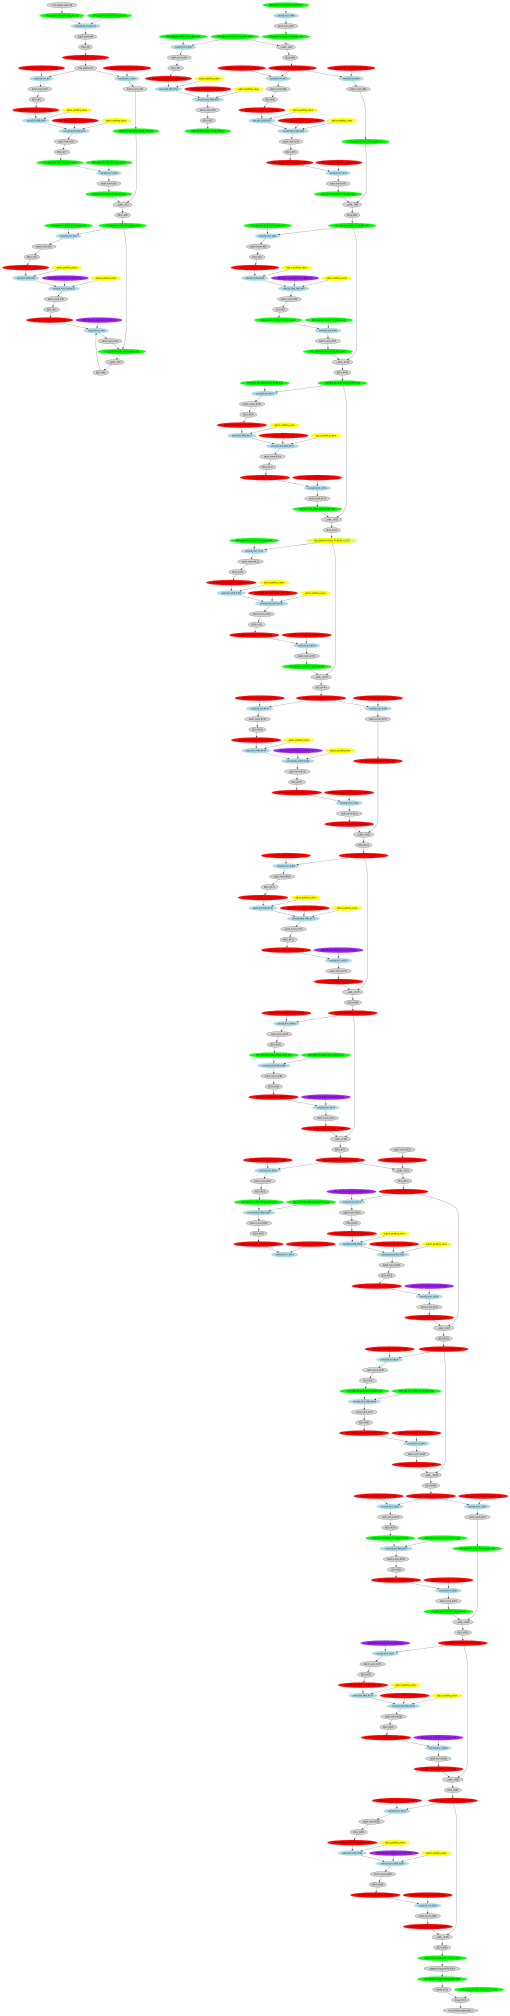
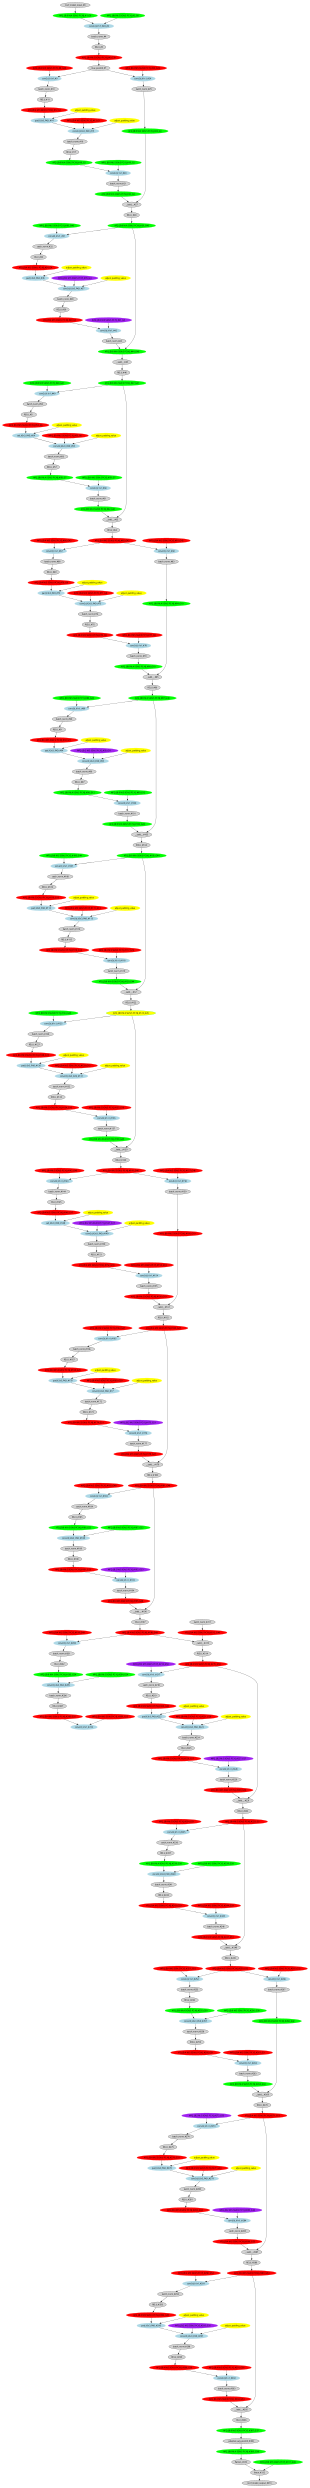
edge "RELU_#46" -> "conv2d_k1x1_#42": now "RELU_#46" -> "AFQ_[B:8 M:A SGN:S PC:N]_#47_G41"
edge "AFQ_[B:8 M:A SGN:S PC:N]_#58_G7" -> "conv2d_k1x1_#60": added
